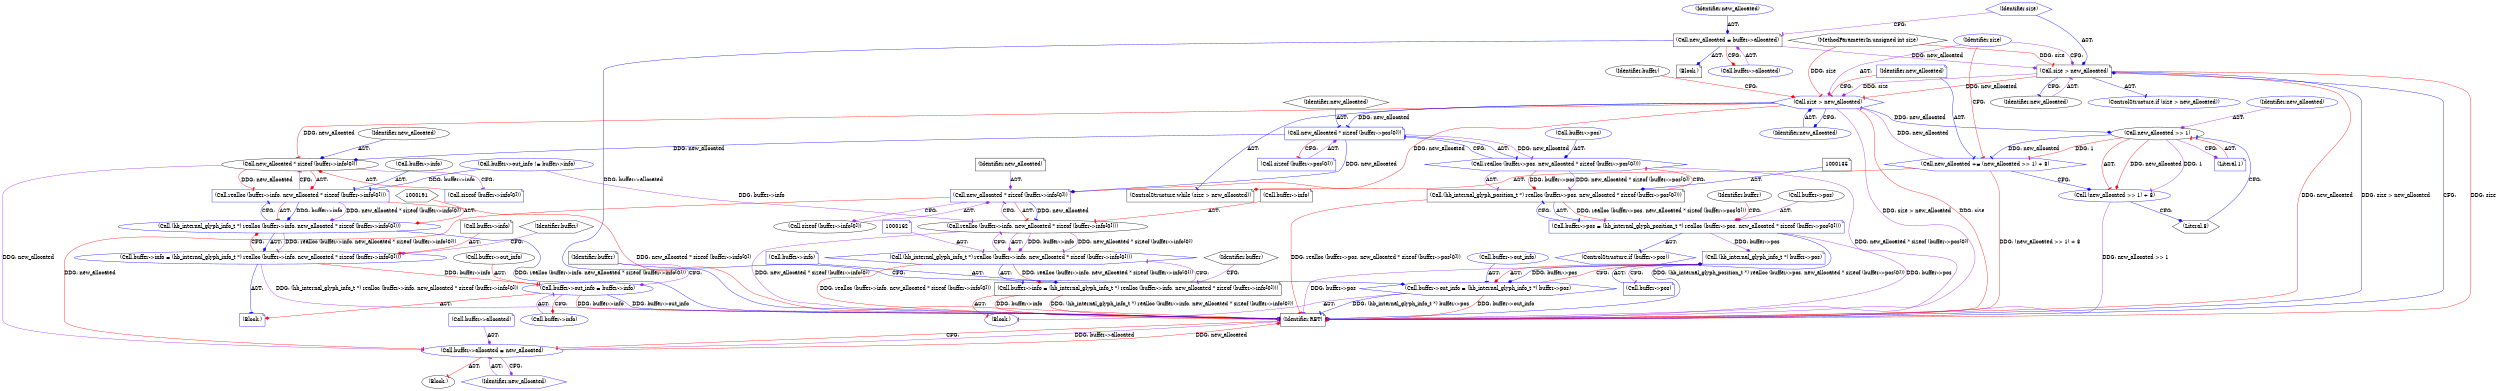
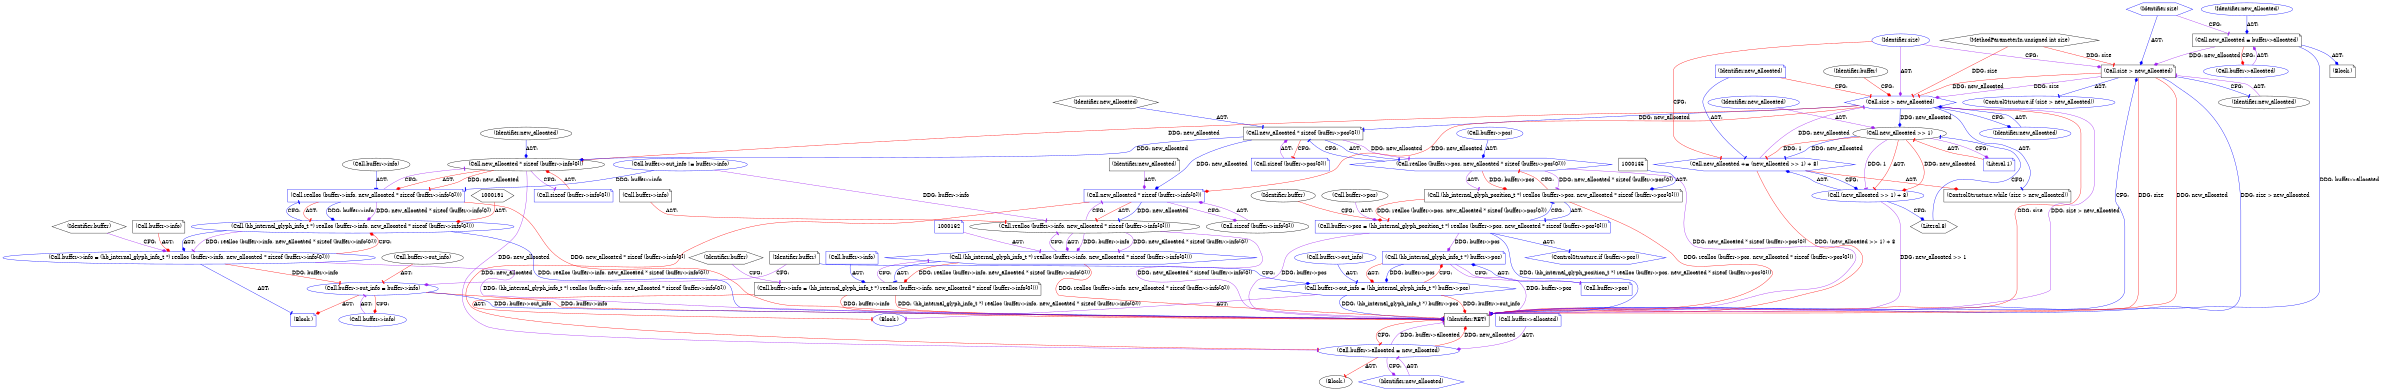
node "(Call,new_allocated * sizeof (buffer->pos[0]))": color blue -> black
edge "(Call,(new_allocated >> 1) + 8)" -> "(Call,new_allocated += (new_allocated >> 1) + 8)": added, label "AST:"
